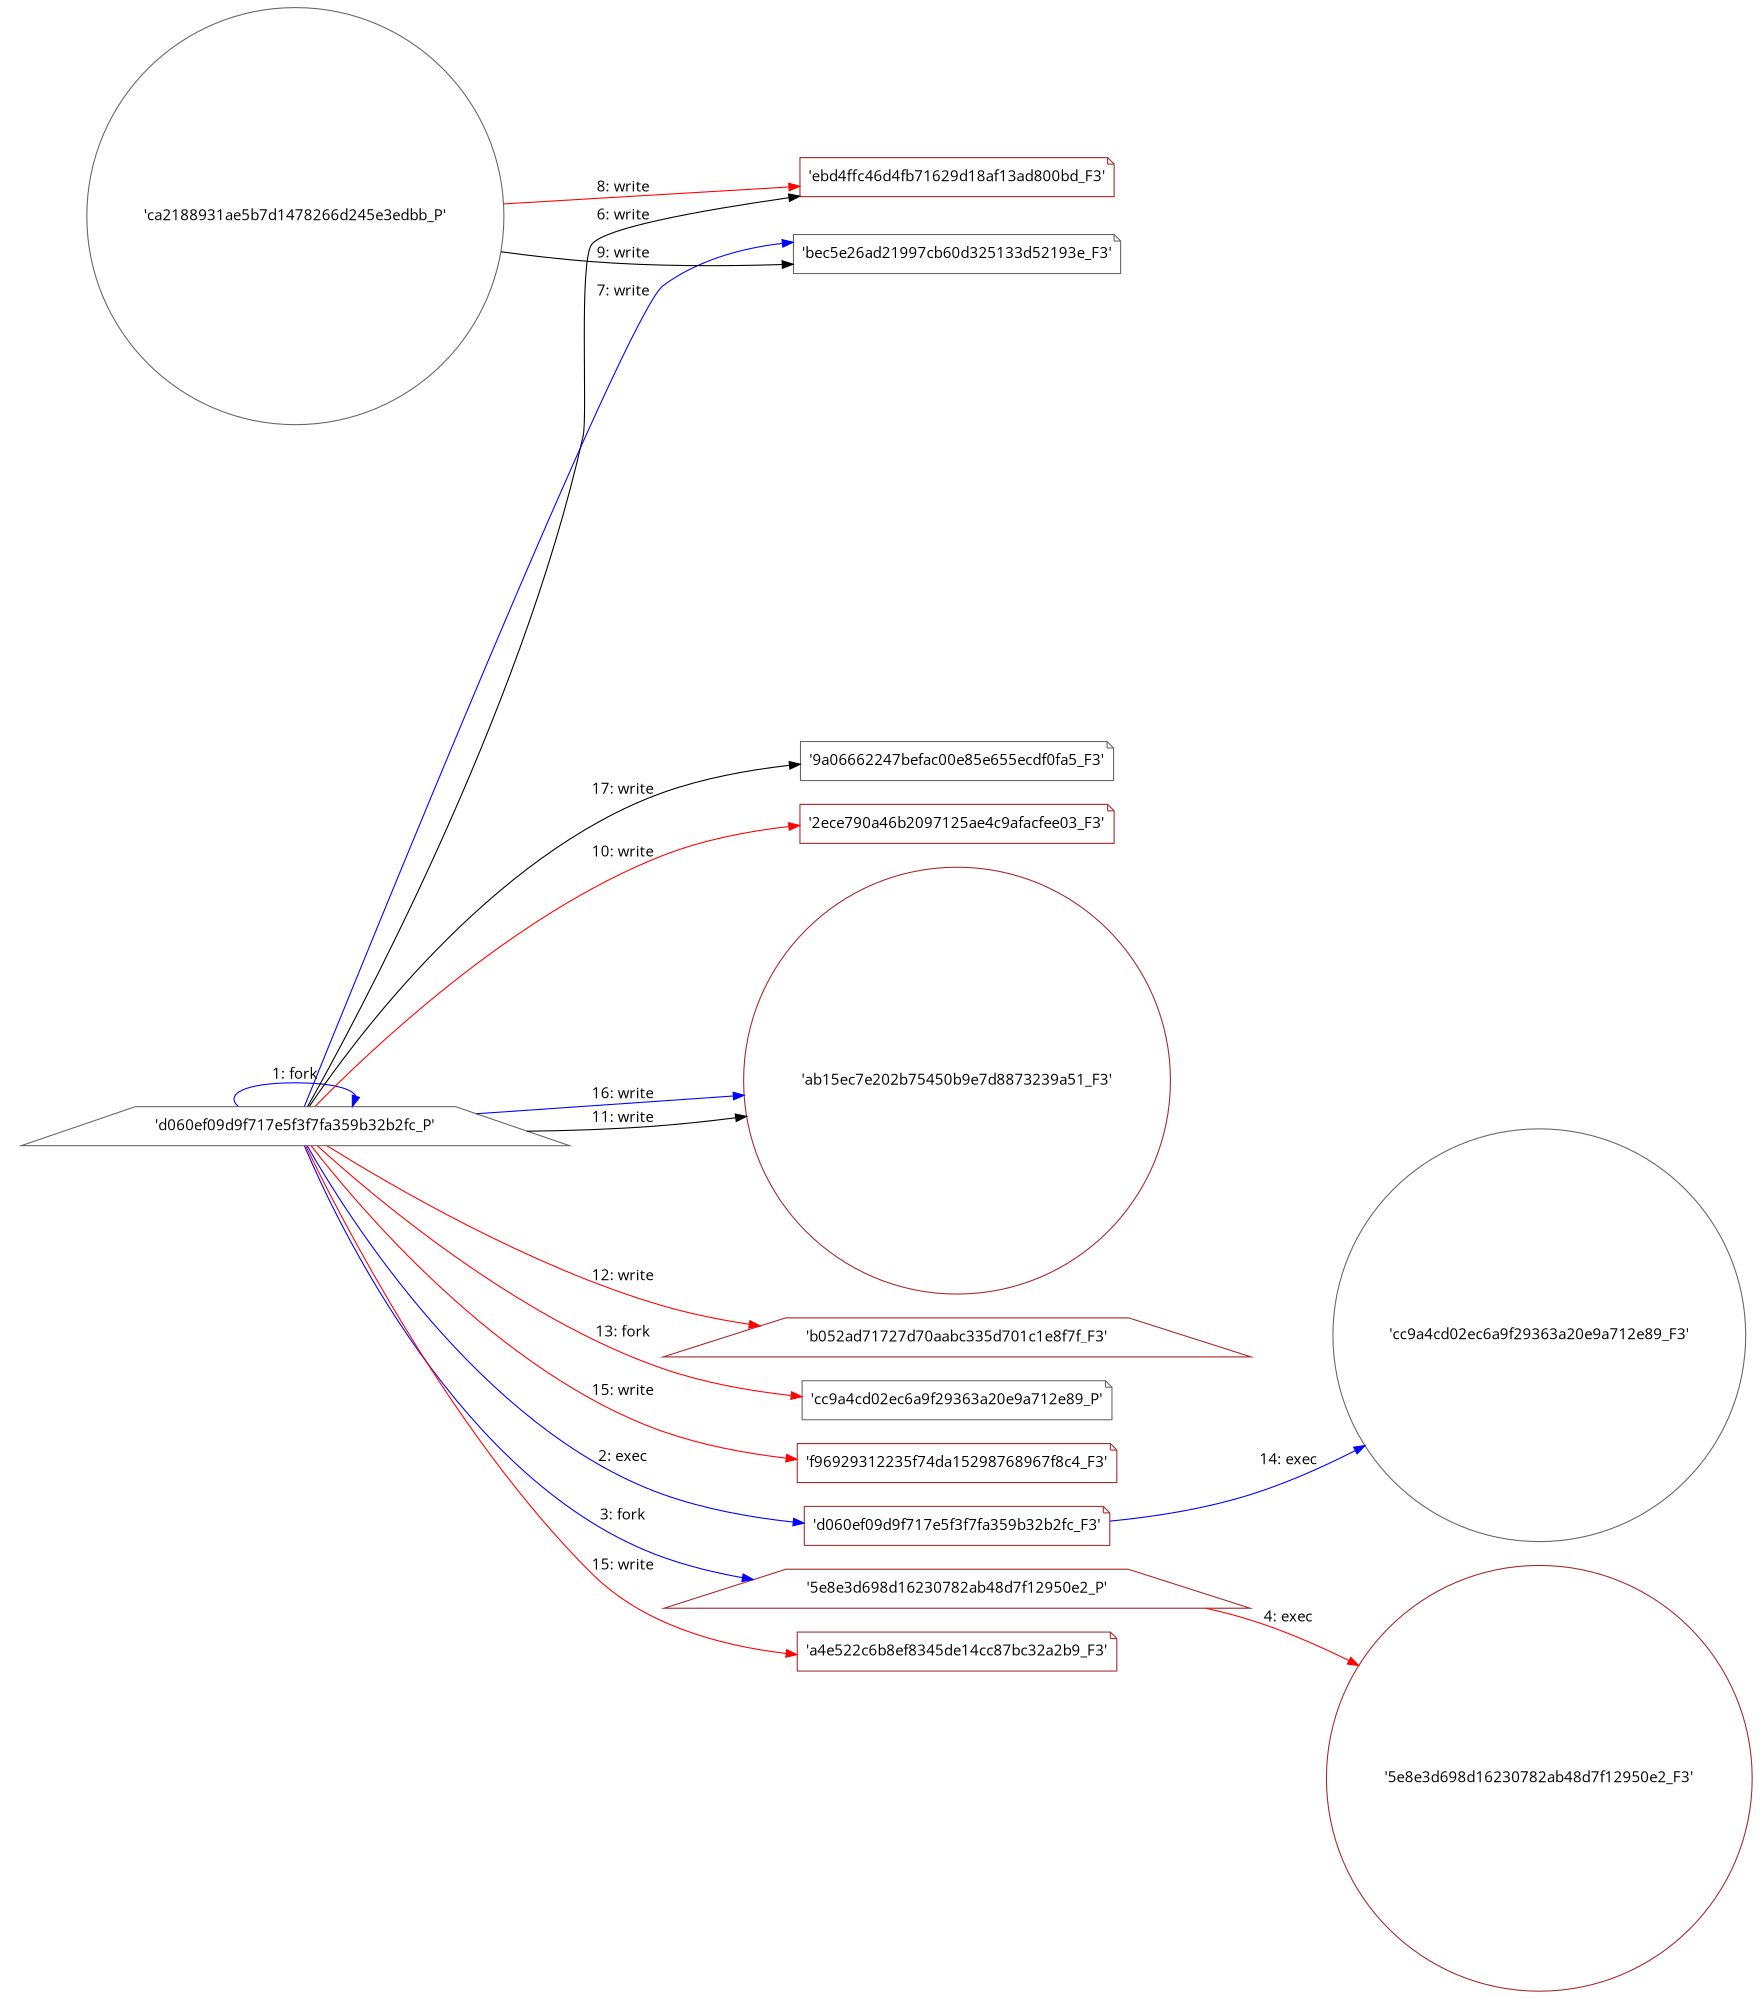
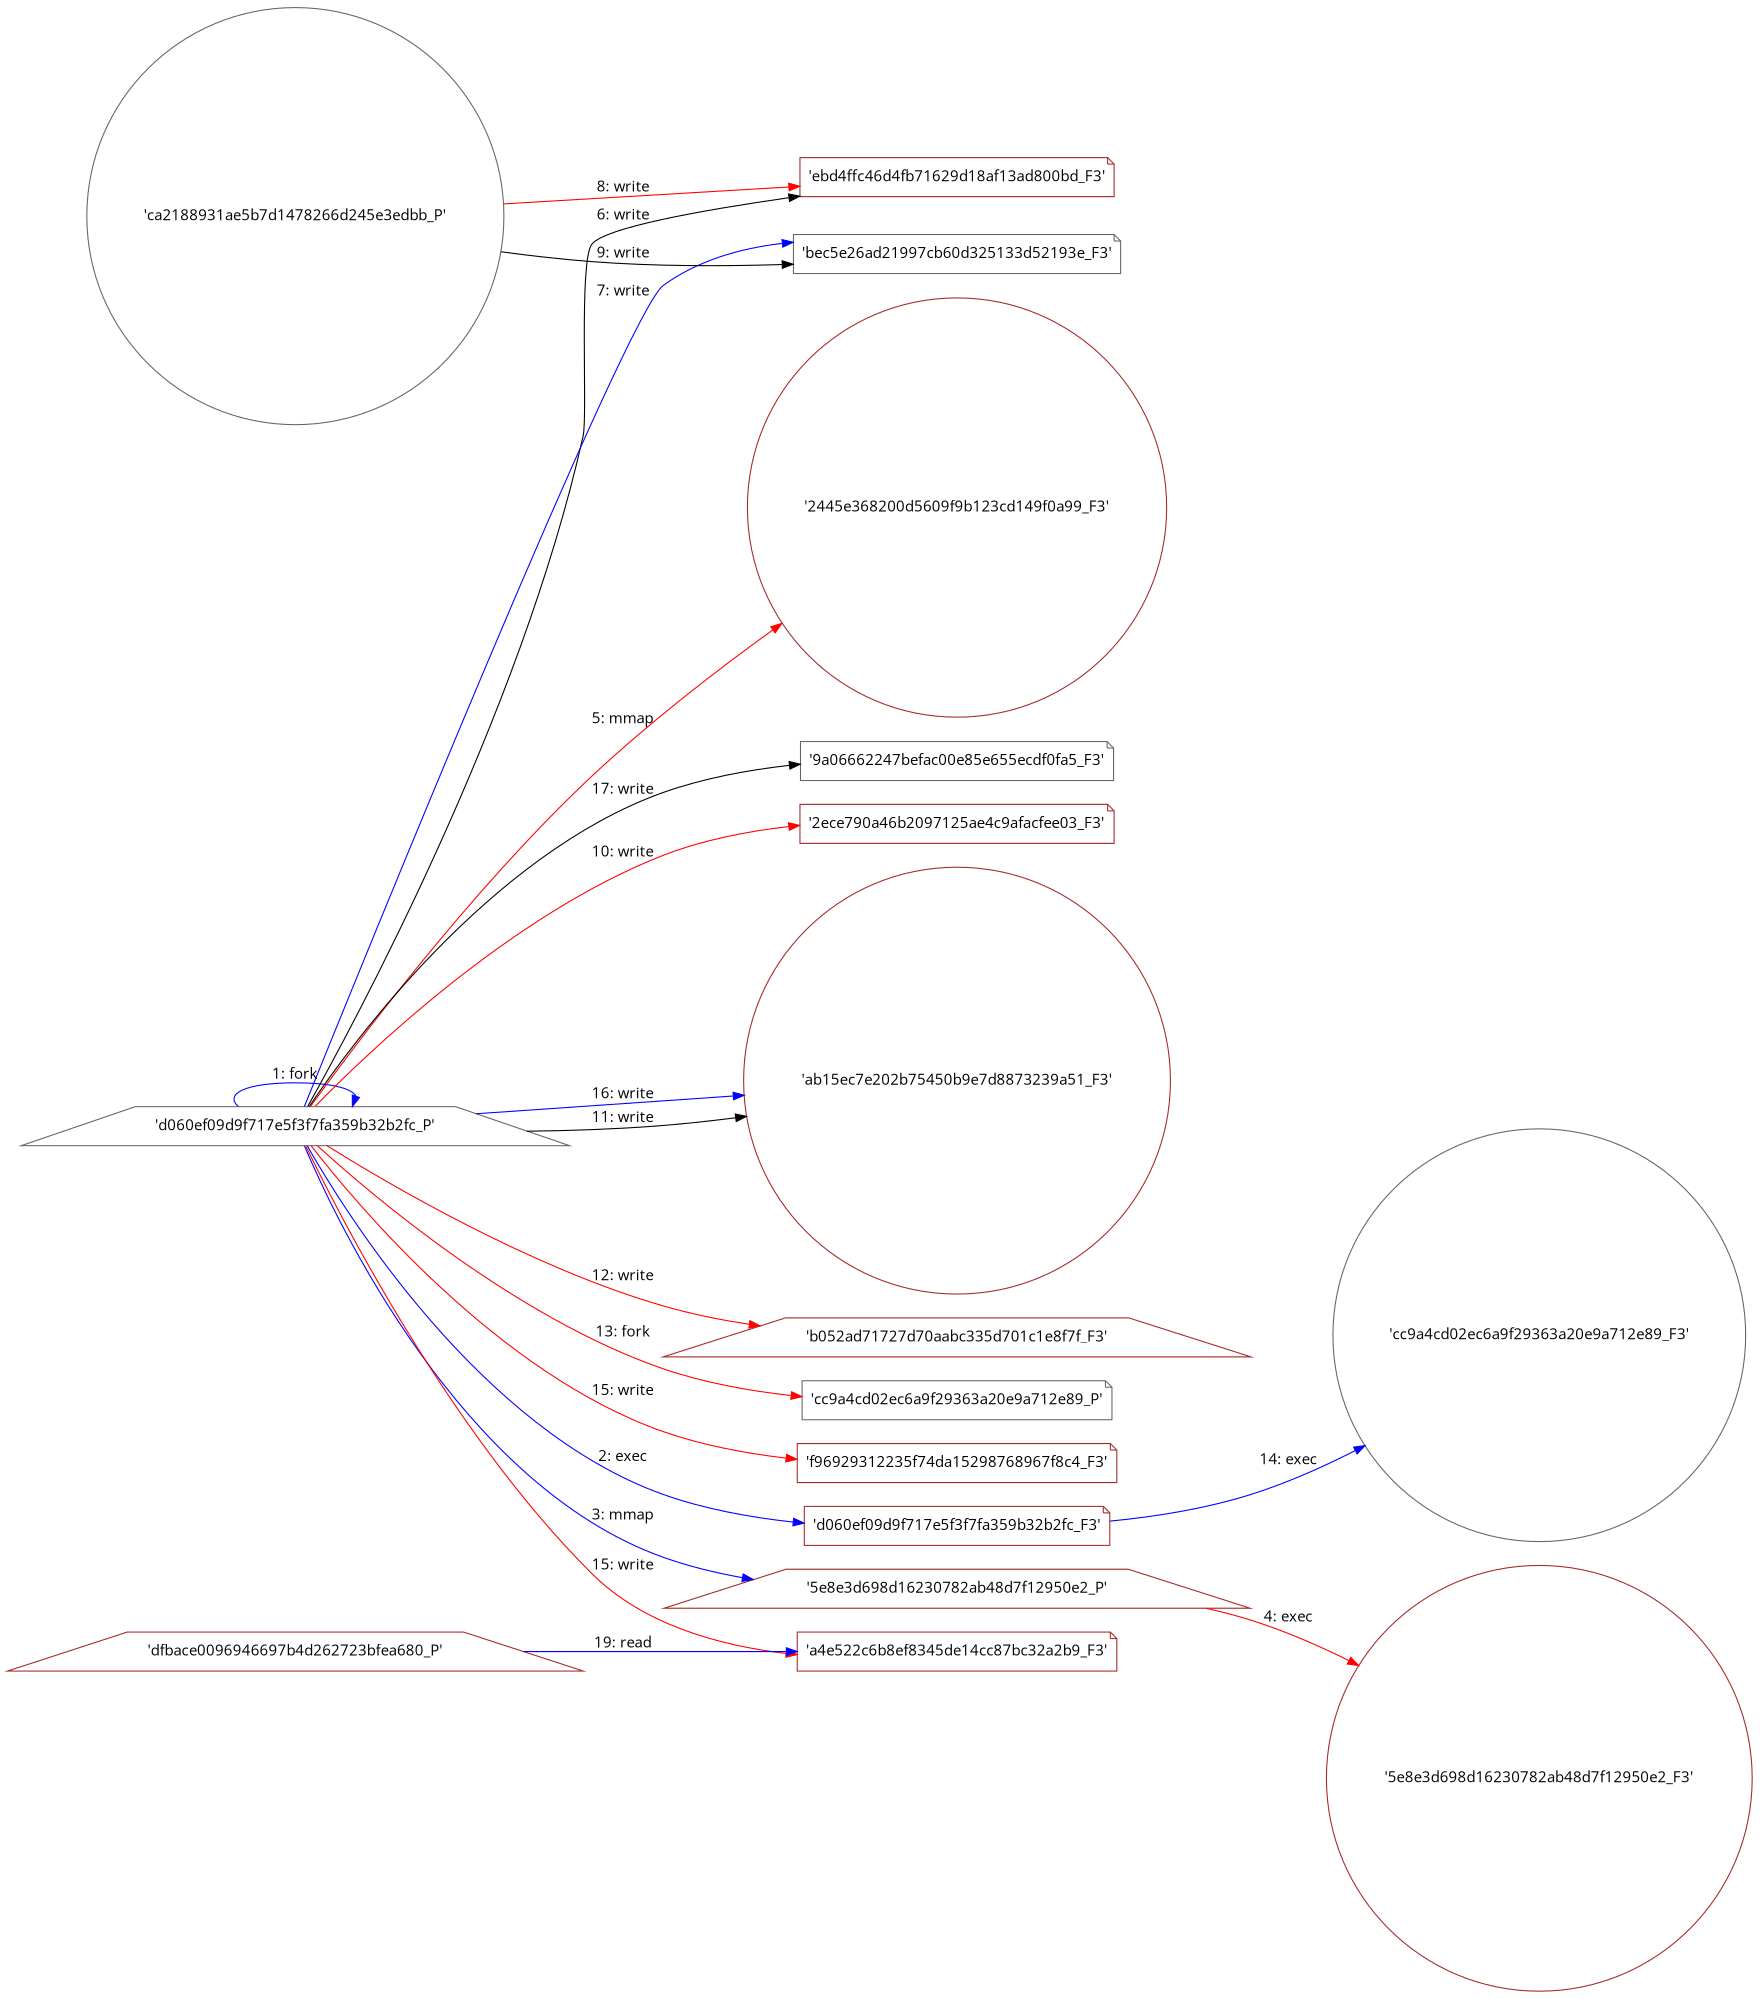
node "'2445e368200d5609f9b123cd149f0a99_F3'": added
edge "'d060ef09d9f717e5f3f7fa359b32b2fc_P'" -> "'5e8e3d698d16230782ab48d7f12950e2_P'": label "3: fork" -> "3: mmap"
node "'dfbace0096946697b4d262723bfea680_P'": added
